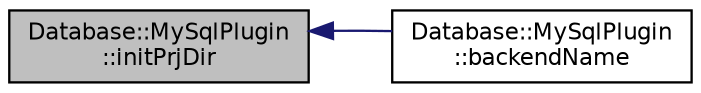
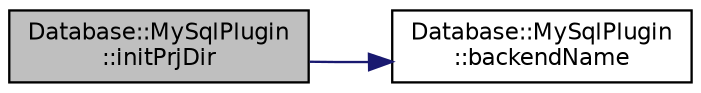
edge "Database::MySqlPlugin ::backendName" -> "Database::MySqlPlugin ::initPrjDir": reversed
